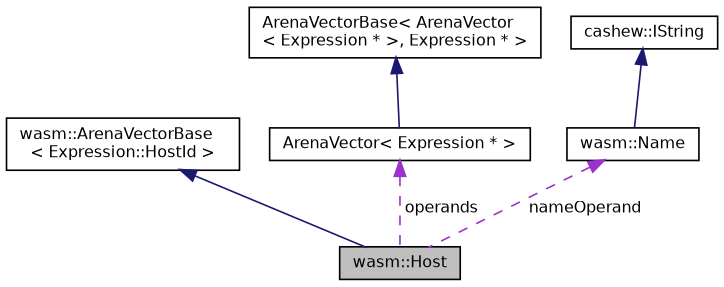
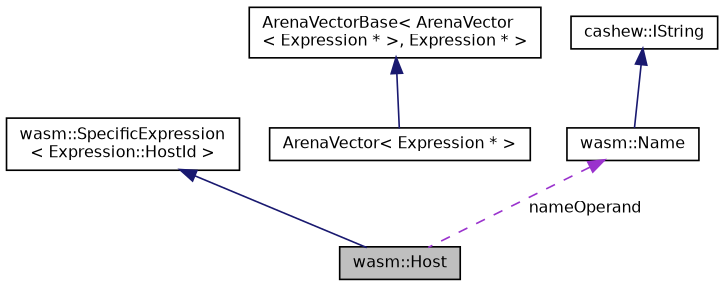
node "wasm::ArenaVectorBase < Expression::HostId >": label "wasm::ArenaVectorBase < Expression::HostId >" -> "wasm::SpecificExpression < Expression::HostId >"
edge "wasm::Host" -> "ArenaVector< Expression * >": removed, label "operands"
